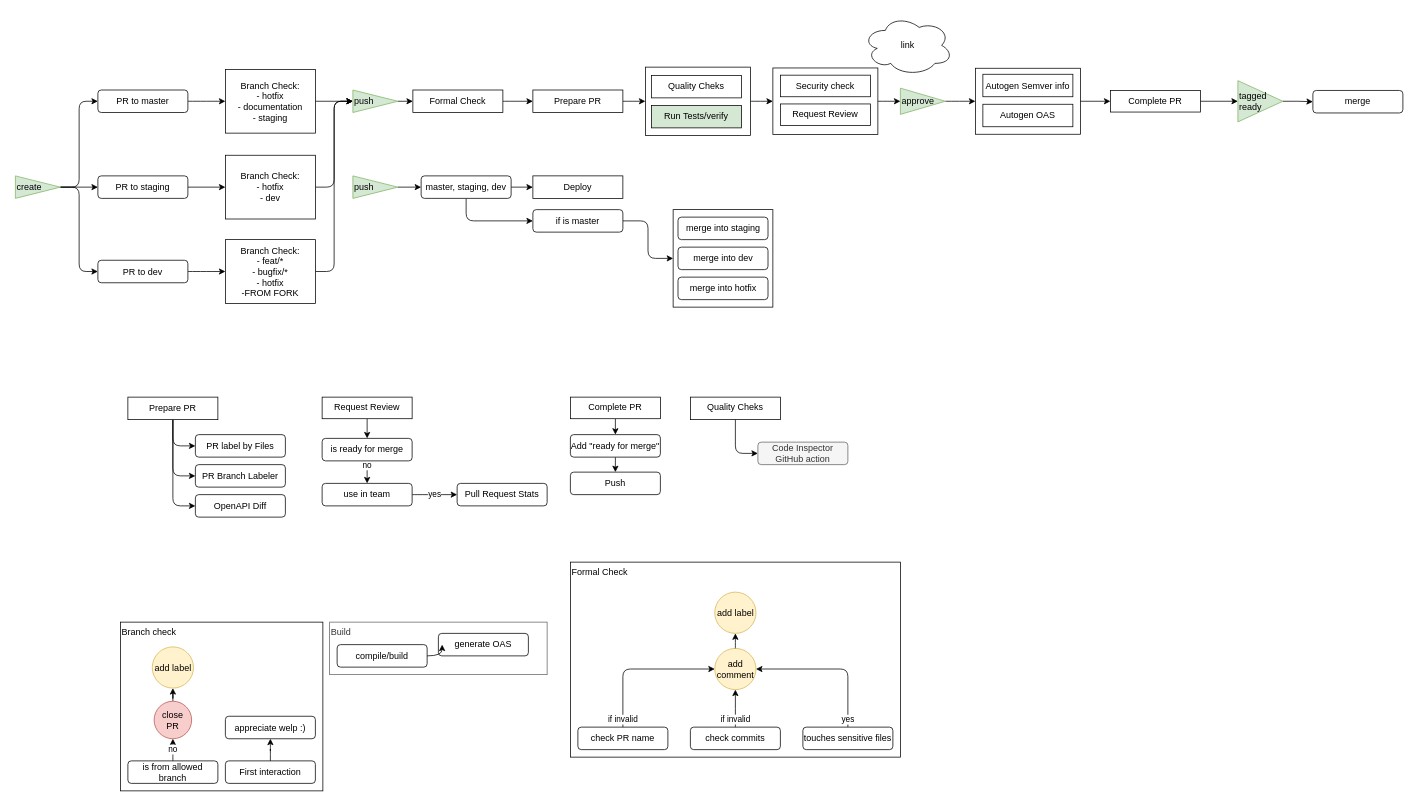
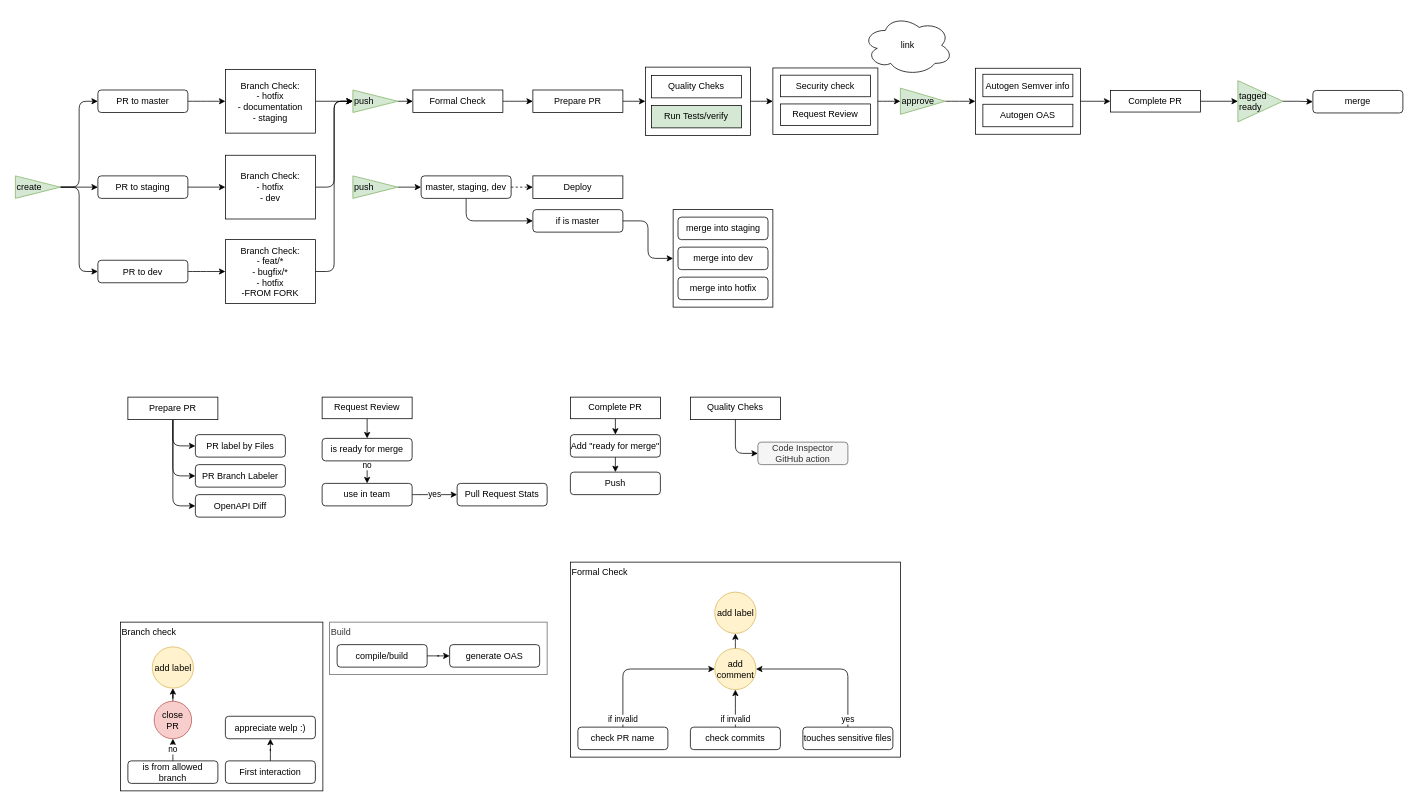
edge "master, staging, dev" -> "Deploy": style solid -> dashed
node "generate OAS": moved (483, 645) -> (495, 656)
